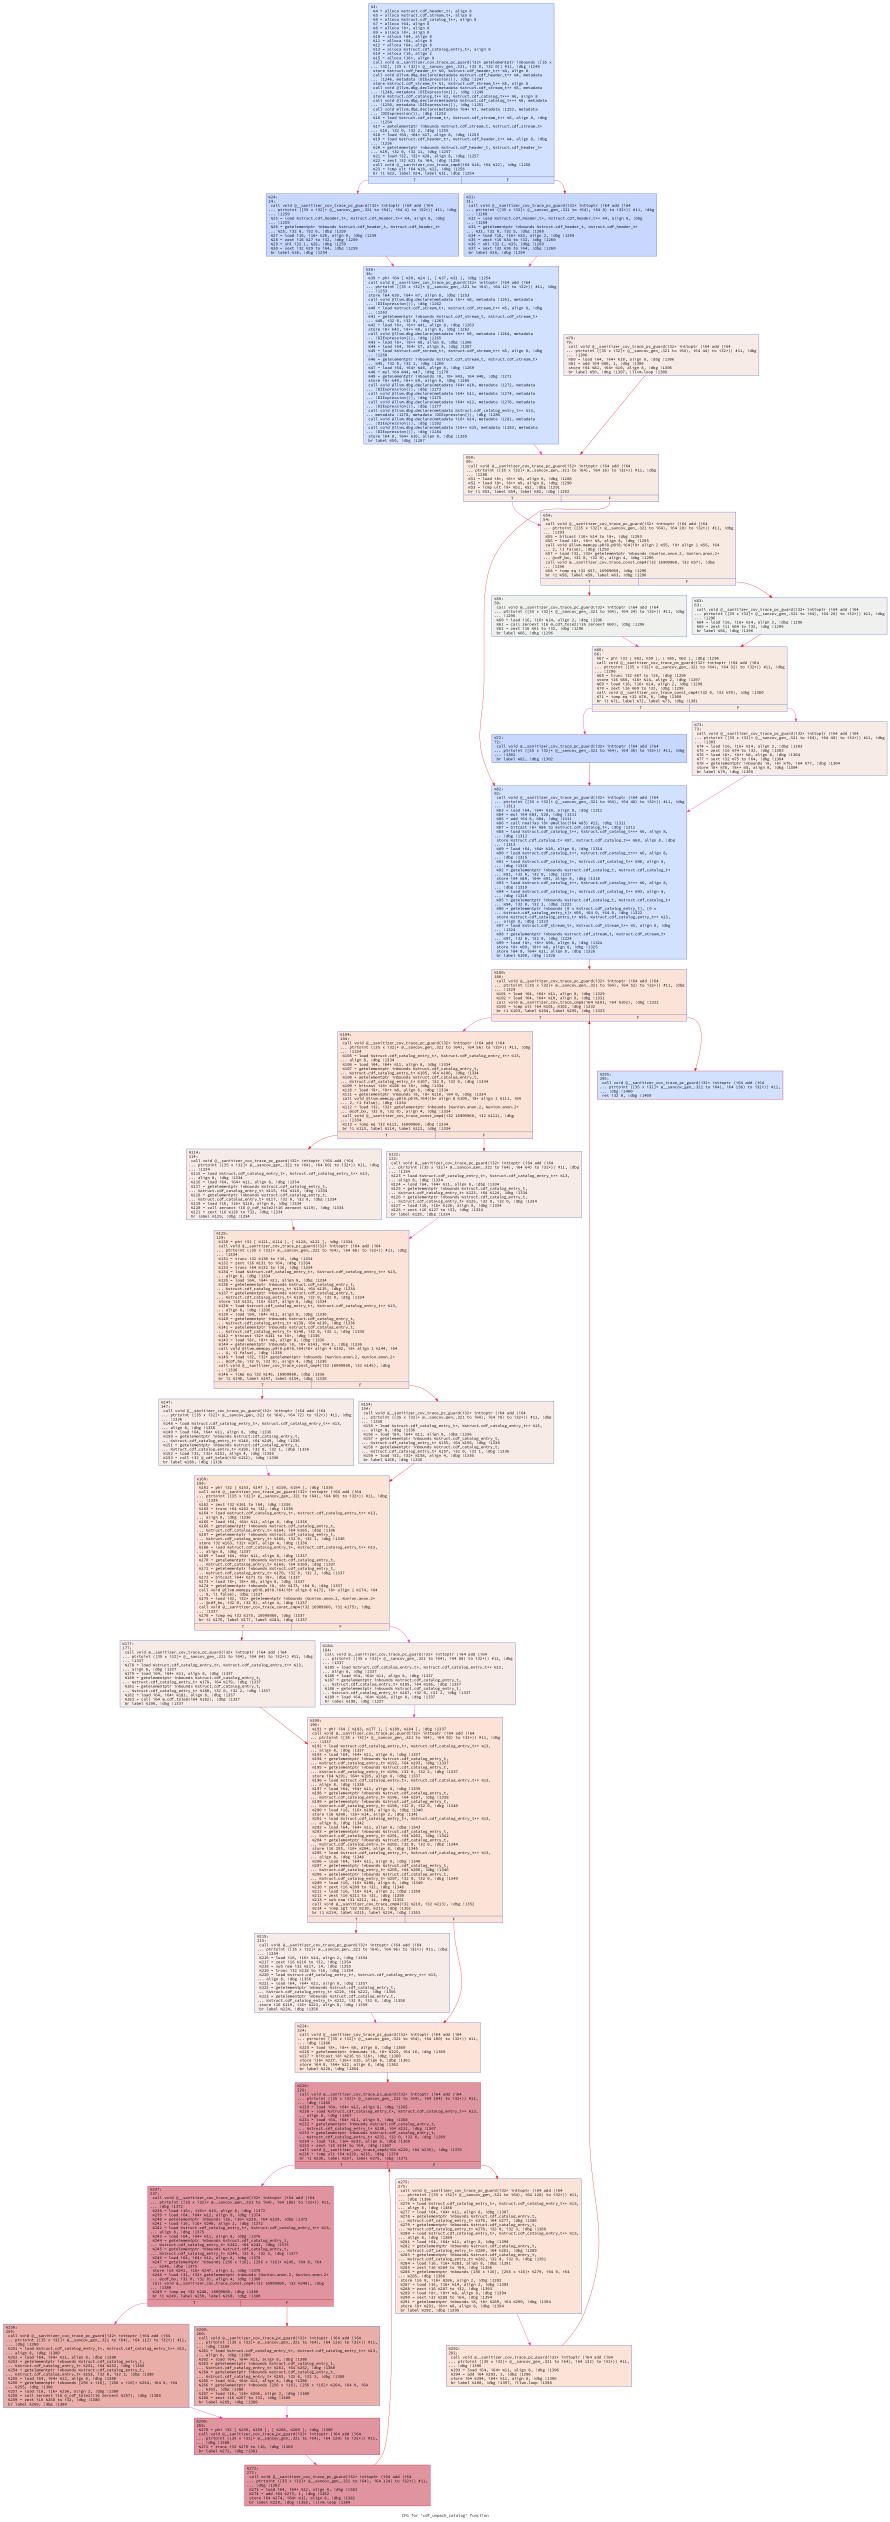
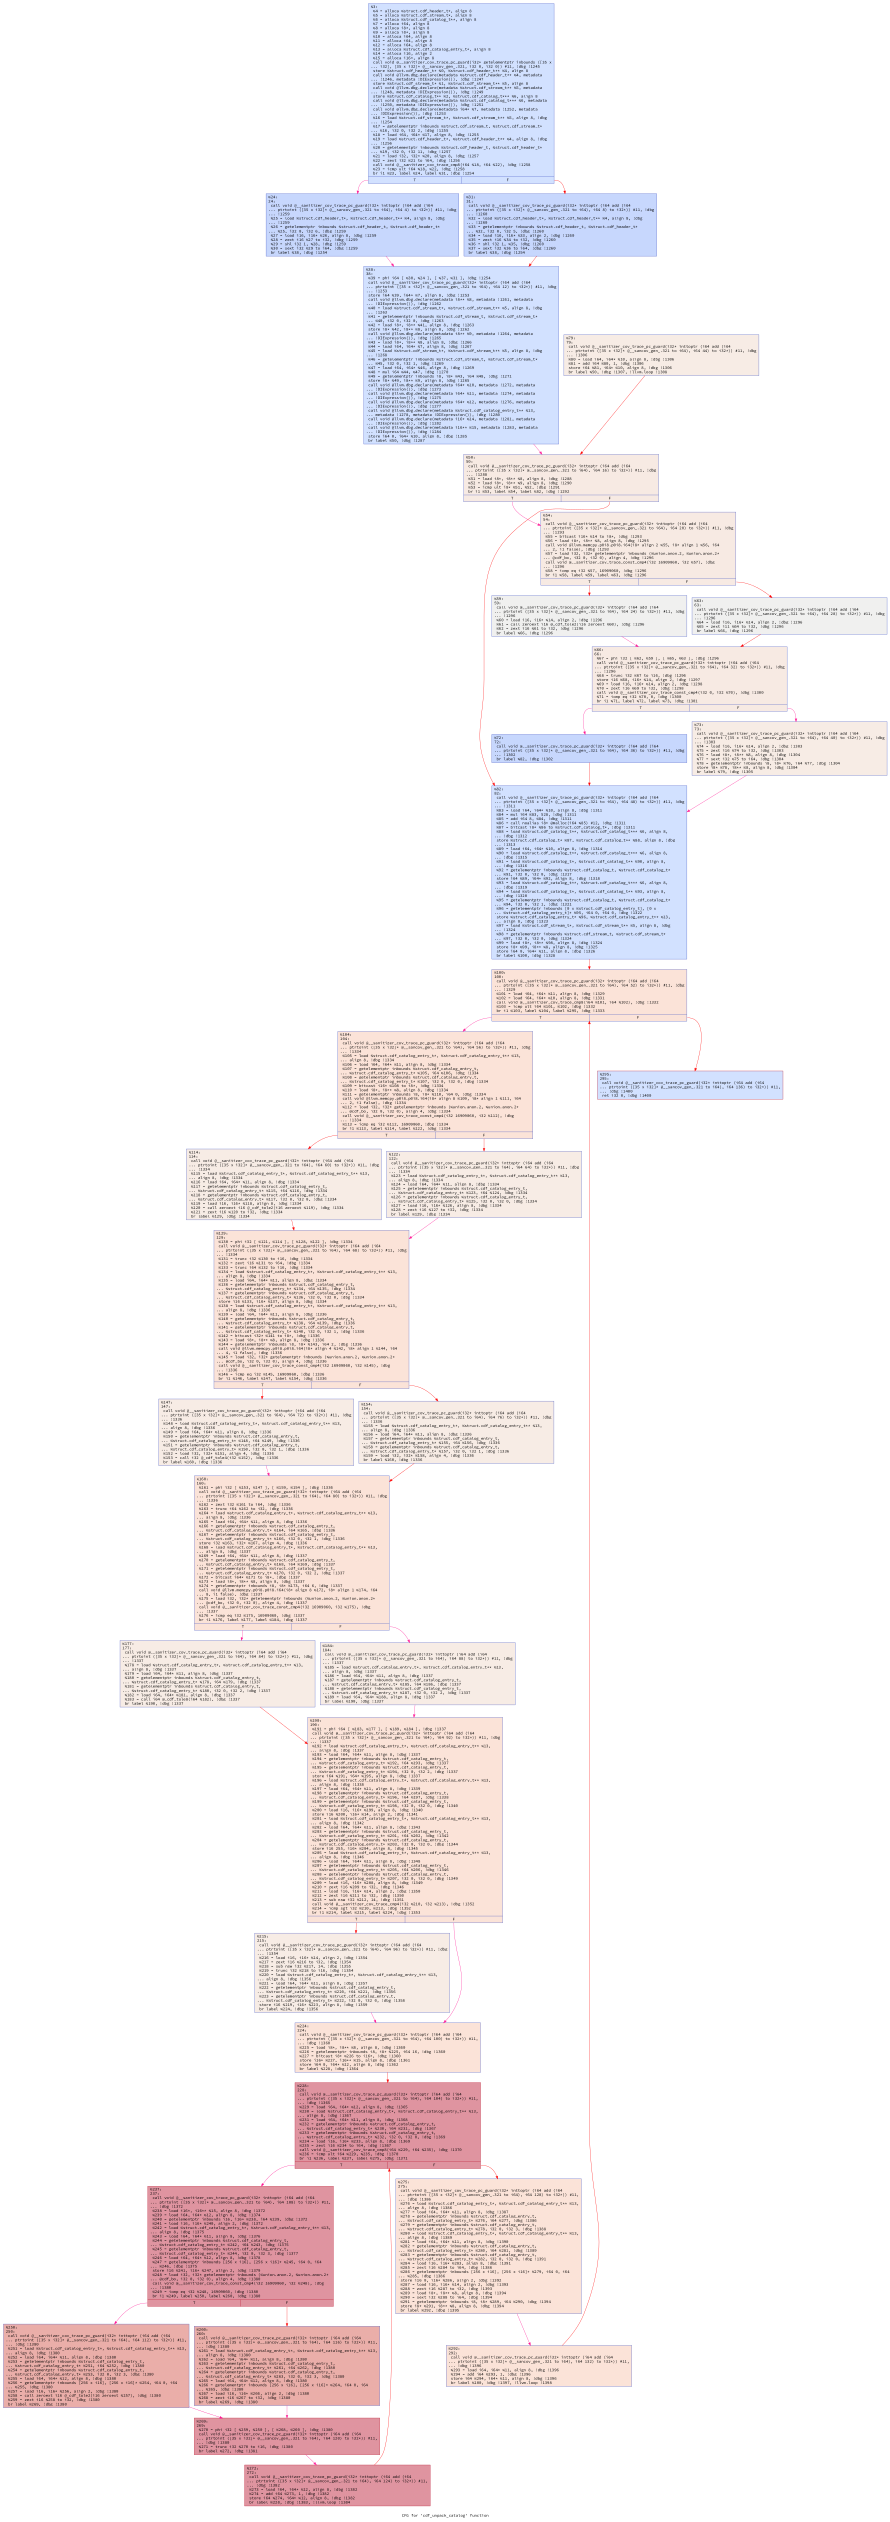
edge "%31:" -> "%38:": color deeppink -> red
edge "%160:" -> "%177:": color red -> deeppink
edge "%190:" -> "%224:": color red -> deeppink
